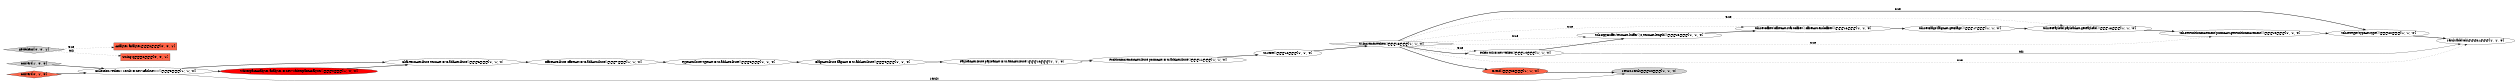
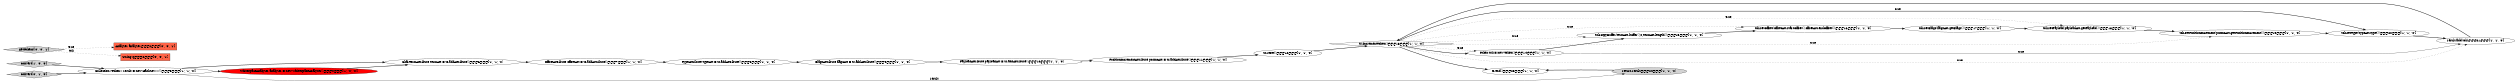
edge "result.add(tok)@@@21@@@['1', '1', '0']" -> "ts.incrementToken()@@@13@@@['1', '1', '0']": added
edge "Token tok = new Token()@@@14@@@['1', '1', '0']" -> "result.add(tok)@@@21@@@['1', '1', '0']": label "tok" -> "true"
node "ts.end()@@@23@@@['1', '1', '0']": fillcolor tomato -> white
edge "ts.end()@@@23@@@['1', '1', '0']" -> "return result@@@24@@@['1', '1', '0']": reversed
node "convert['0', '1', '0']": fillcolor tomato -> lightgray
